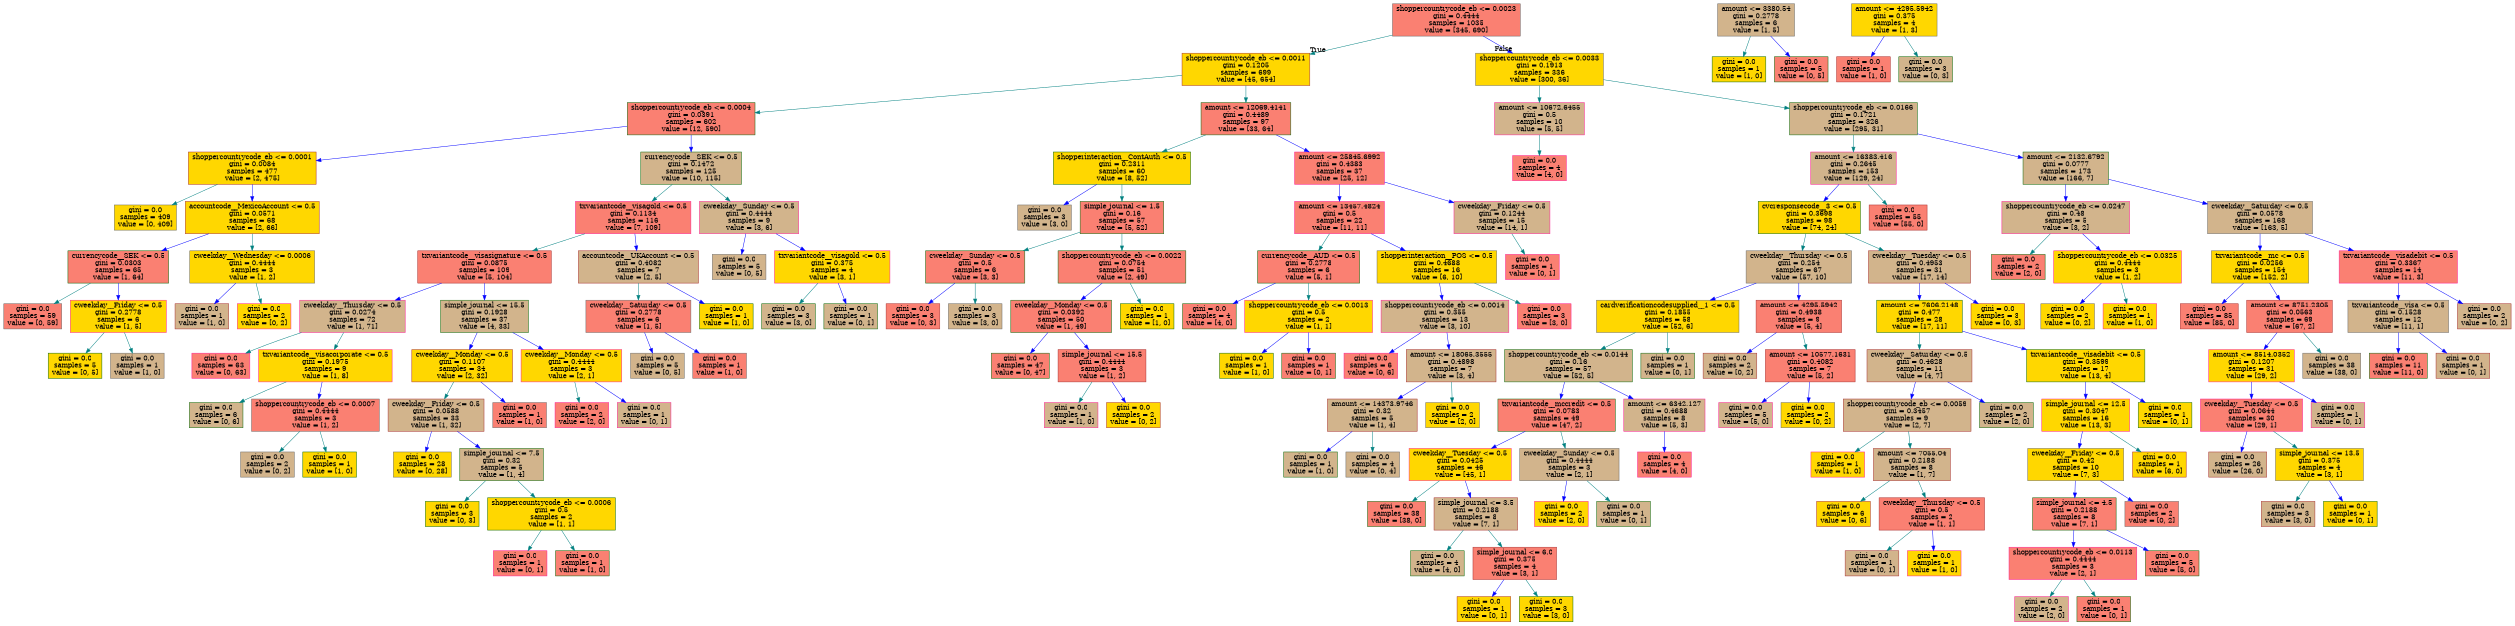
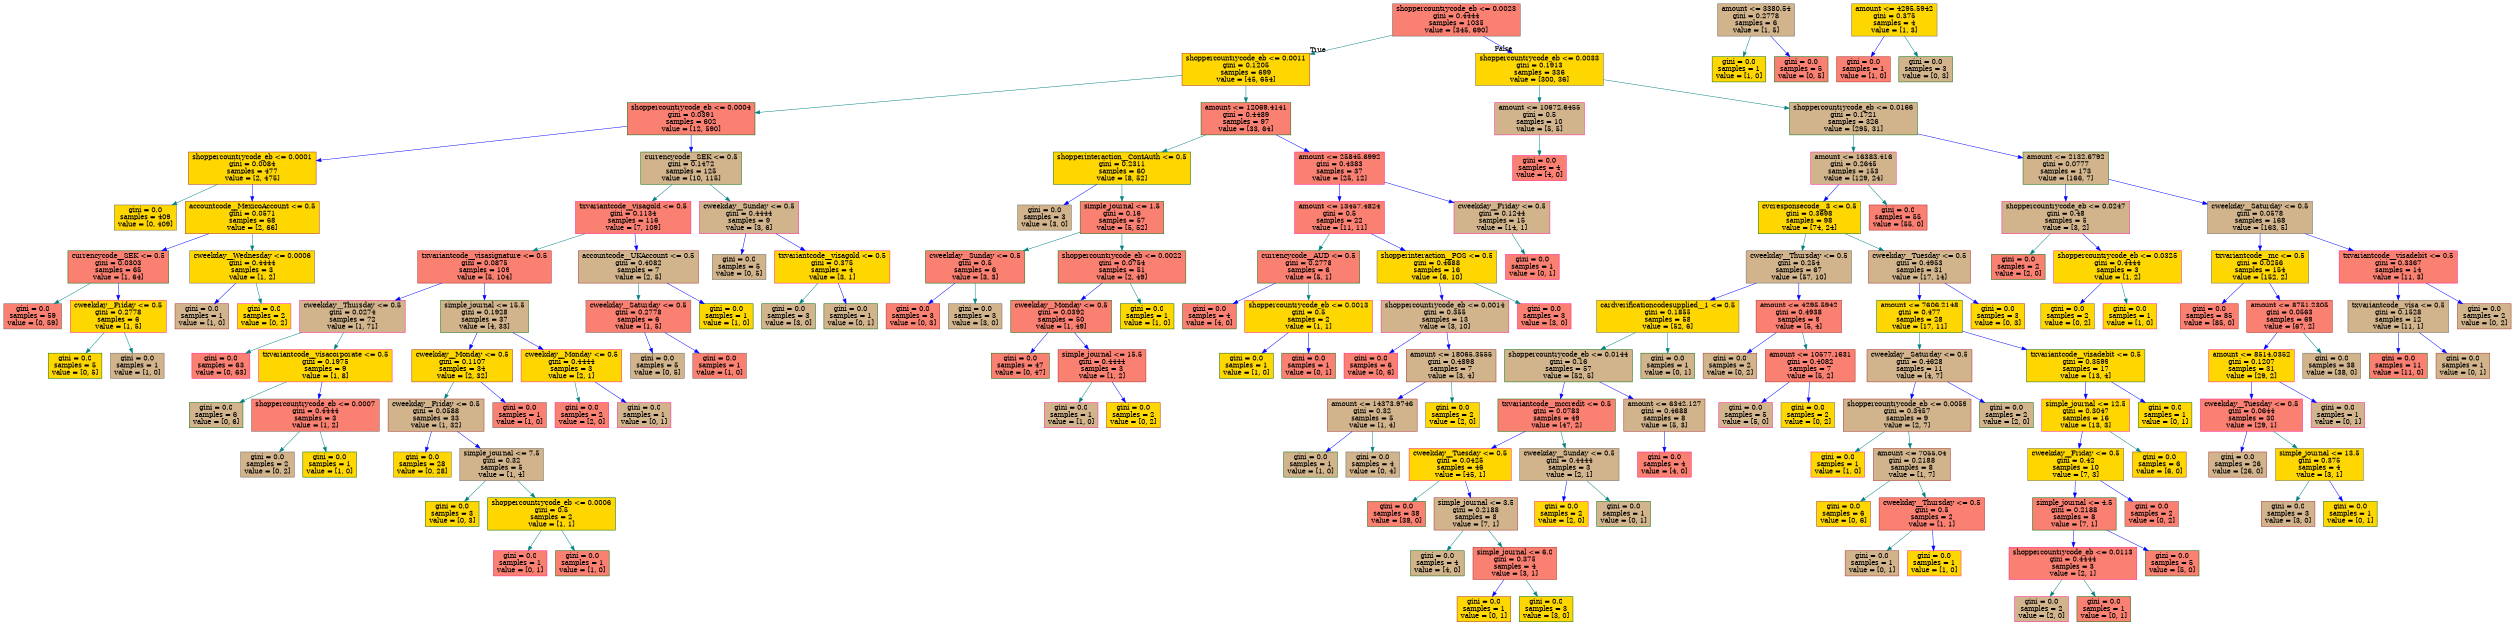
node "amount <= 6342.127 gini = 0.4688 samples = 8 value = [5, 3]": color deeppink -> brown
node "simple_journal <= 7.5 gini = 0.32 samples = 5 value = [1, 4]": color darkgreen -> gray40
node "gini = 0.0 samples = 1 value = [6, 0]": label "gini = 0.0 samples = 1 value = [6, 0]" -> "gini = 0.0 samples = 6 value = [6, 0]"
